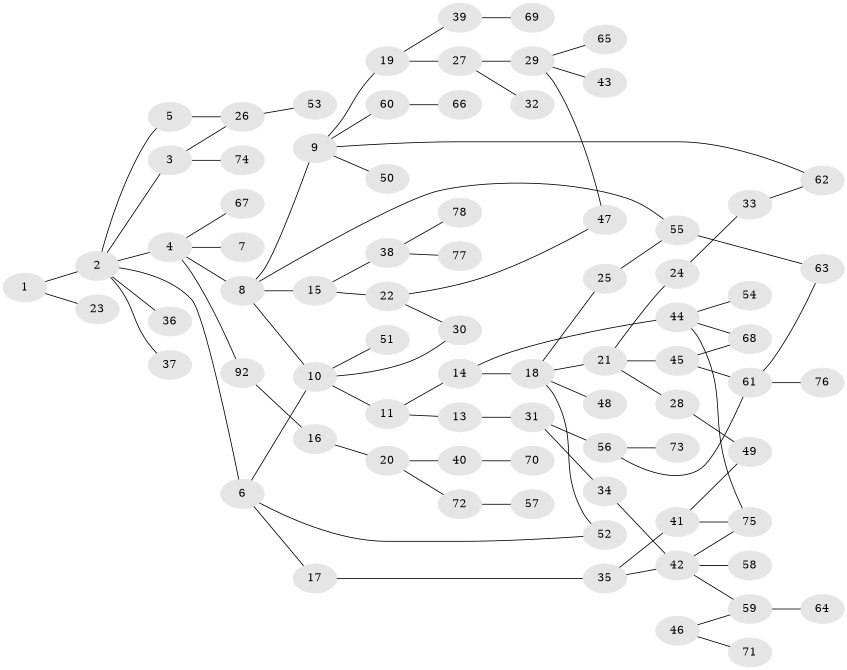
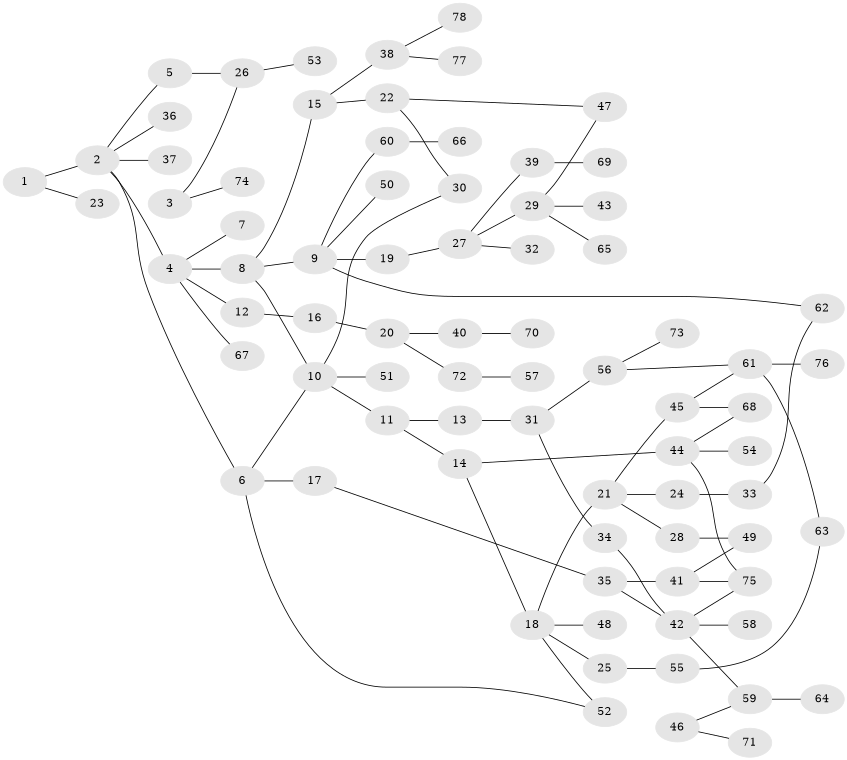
edge "39" -- "19": now "39" -- "27"
edge "55" -- "8": removed
edge "3" -- "2": removed
node "92": label "92" -> "12"
